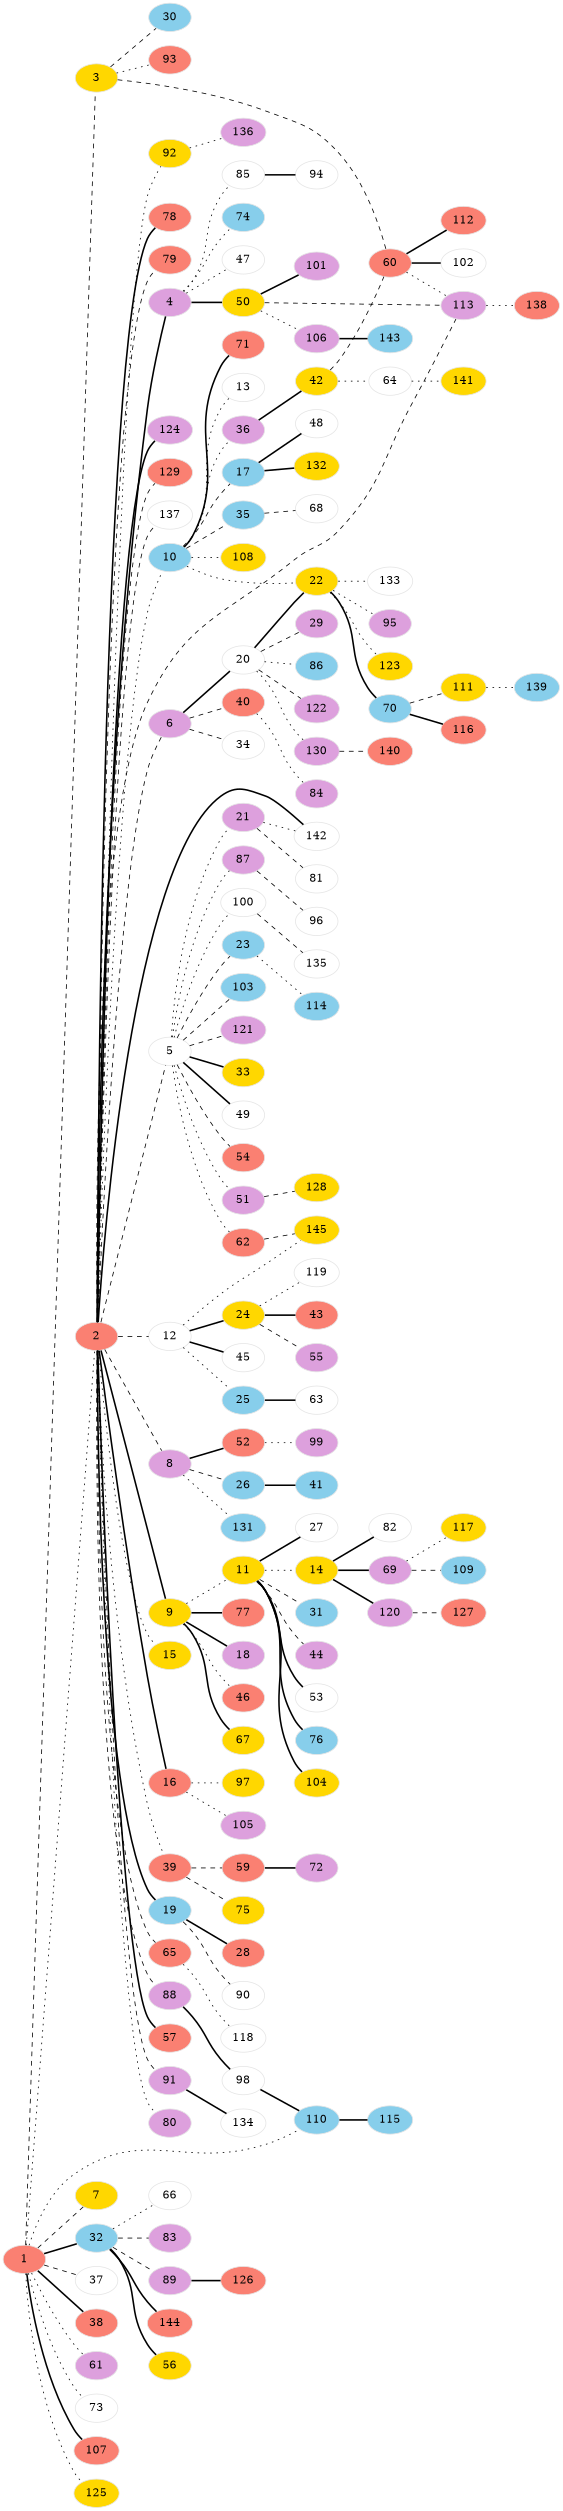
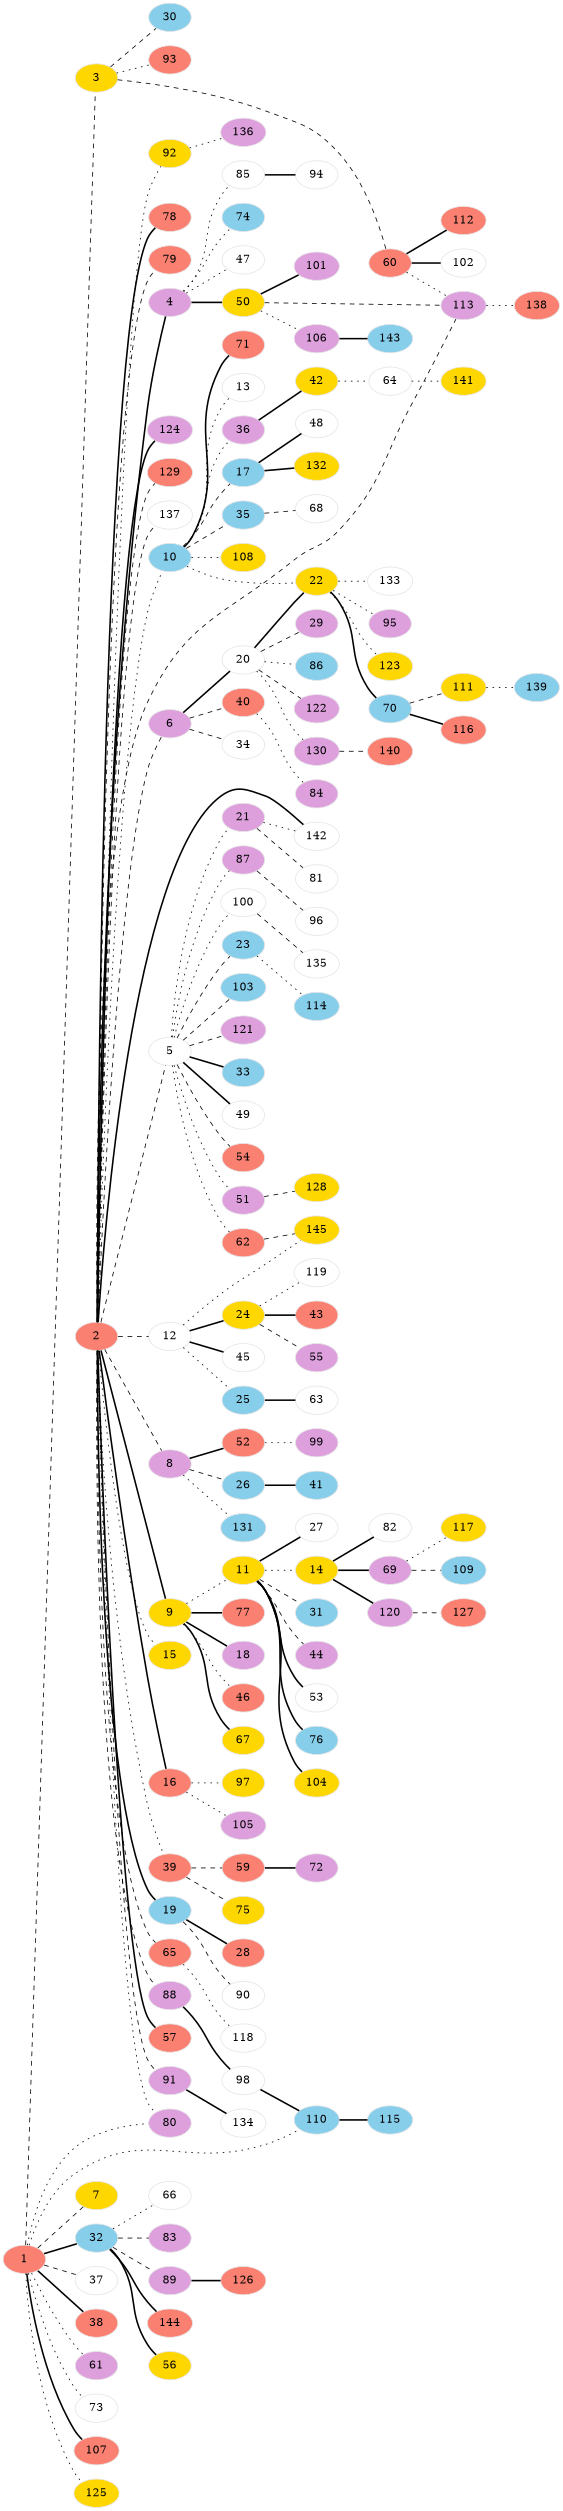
edge "60" -- "42": removed
node "33": fillcolor gold -> skyblue
edge "2" -- "1": now "80" -- "1"
